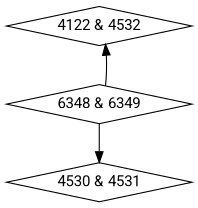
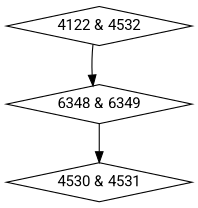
edge "6348 & 6349" -> "4122 & 4532": reversed
